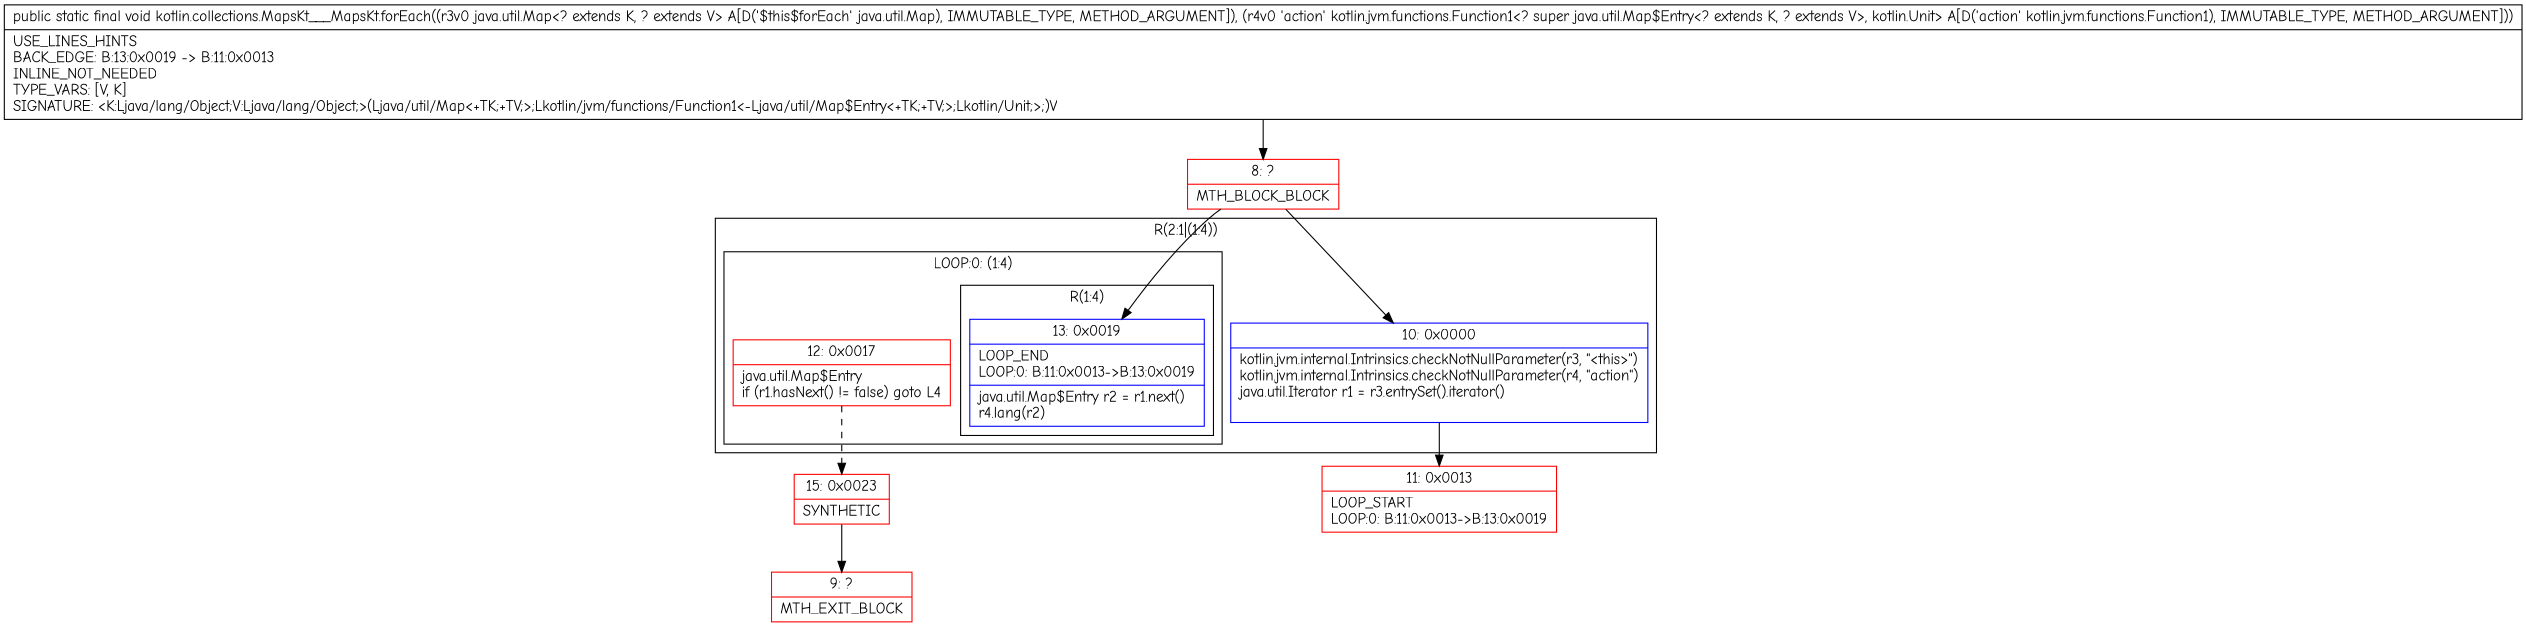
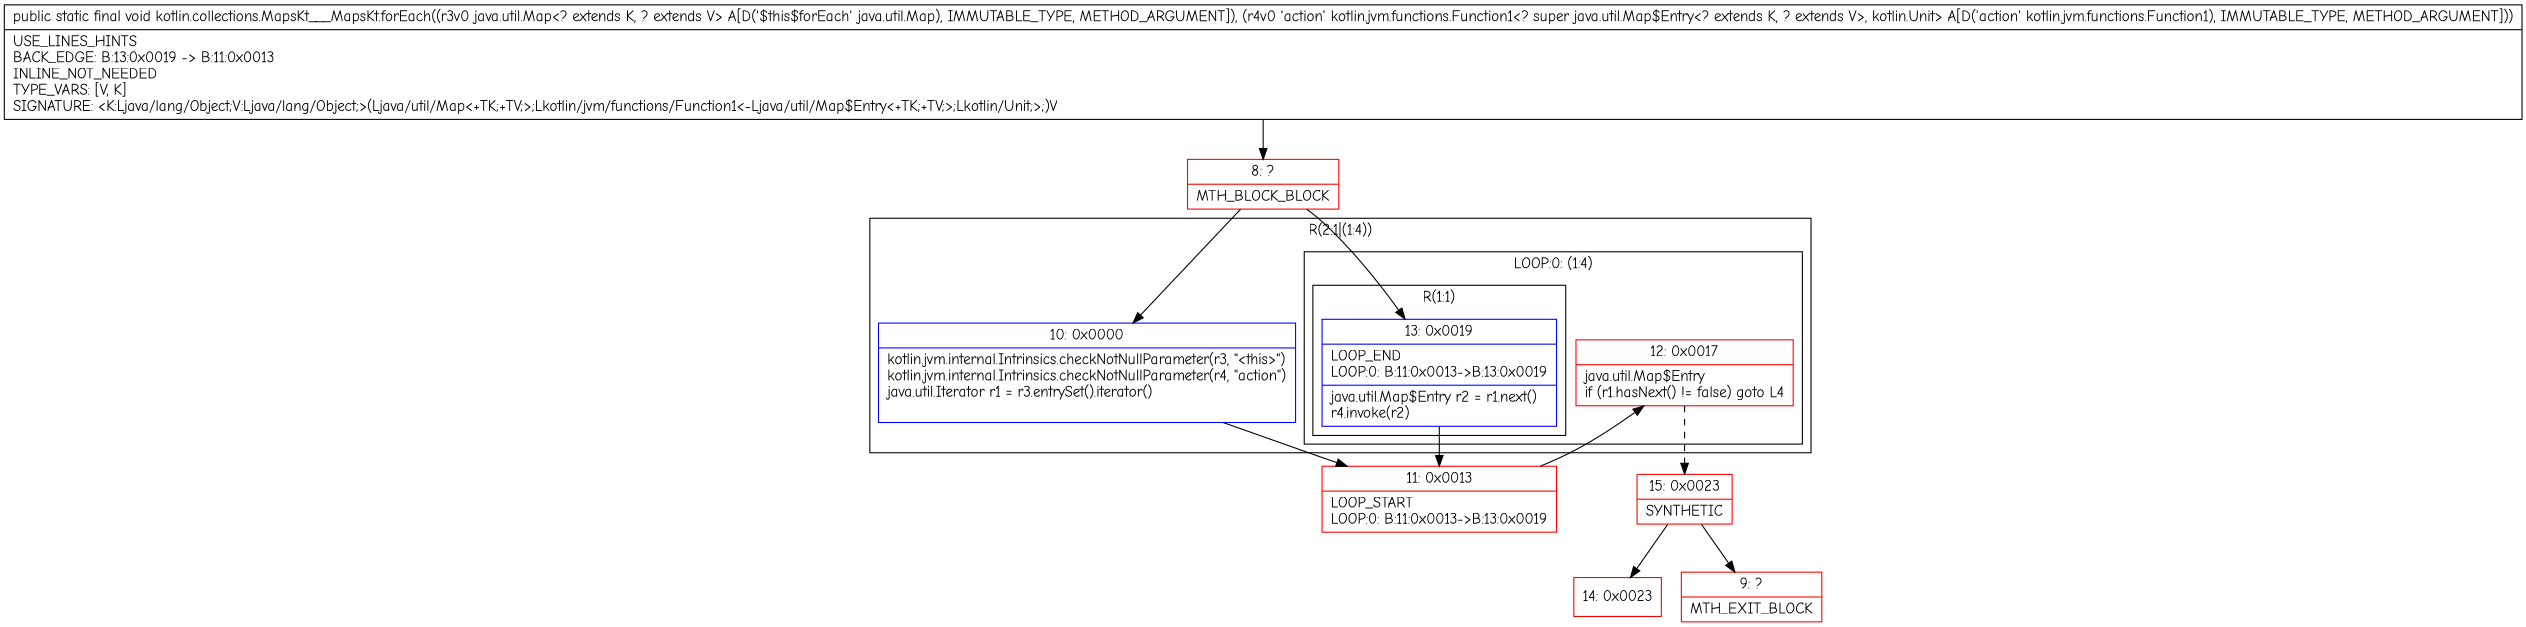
cluster "R(1:4)": label "R(1:4)" -> "R(1:1)"
node "13: 0x0019": text "r4.lang(r2)" -> "r4.invoke(r2)"
edge "11: 0x0013" -> "12: 0x0017": added
edge "13: 0x0019" -> "11: 0x0013": added
node "14: 0x0023": added
